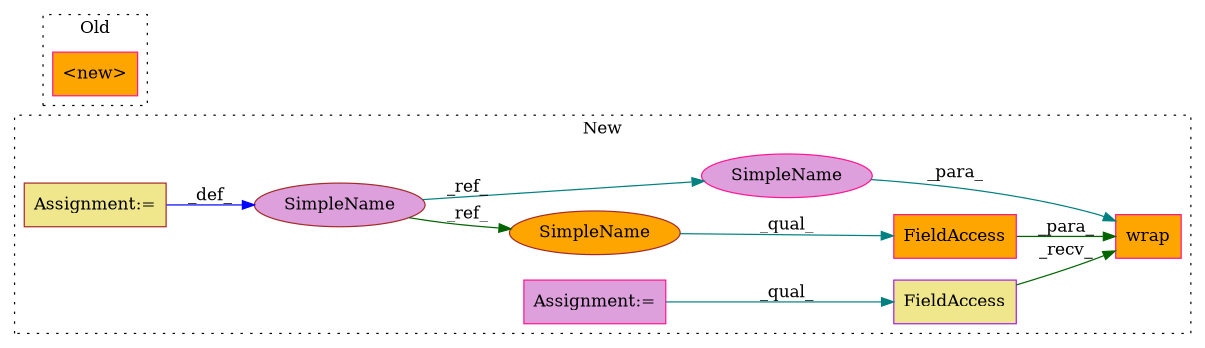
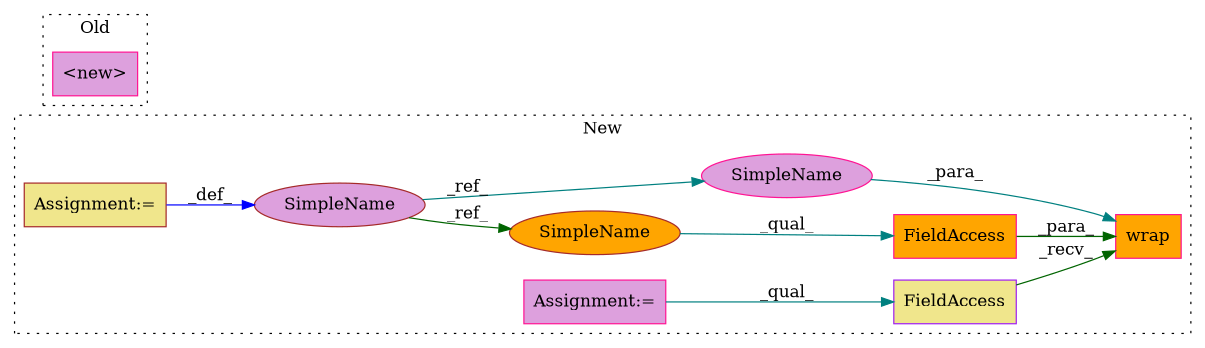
node "<new>": fillcolor orange -> plum
